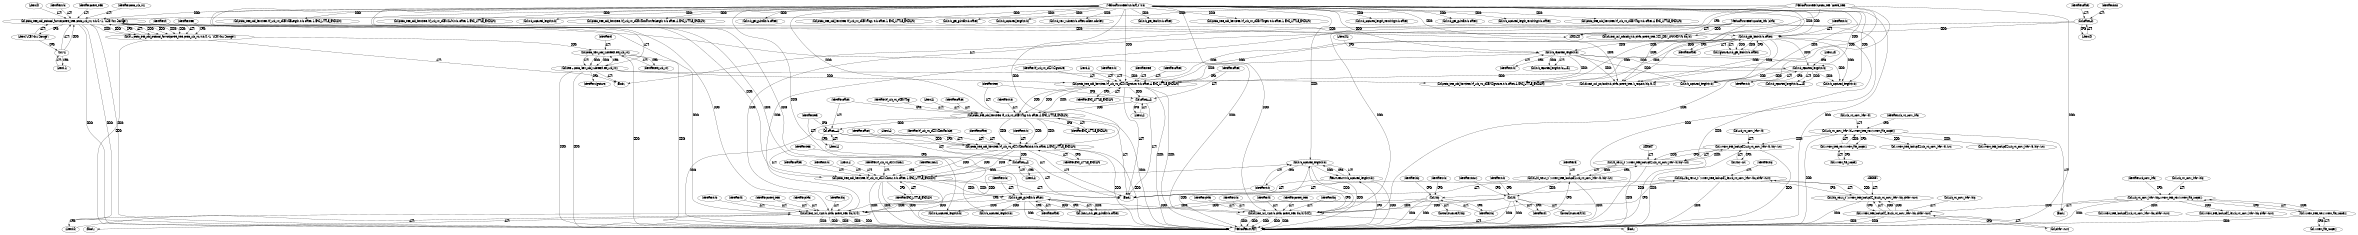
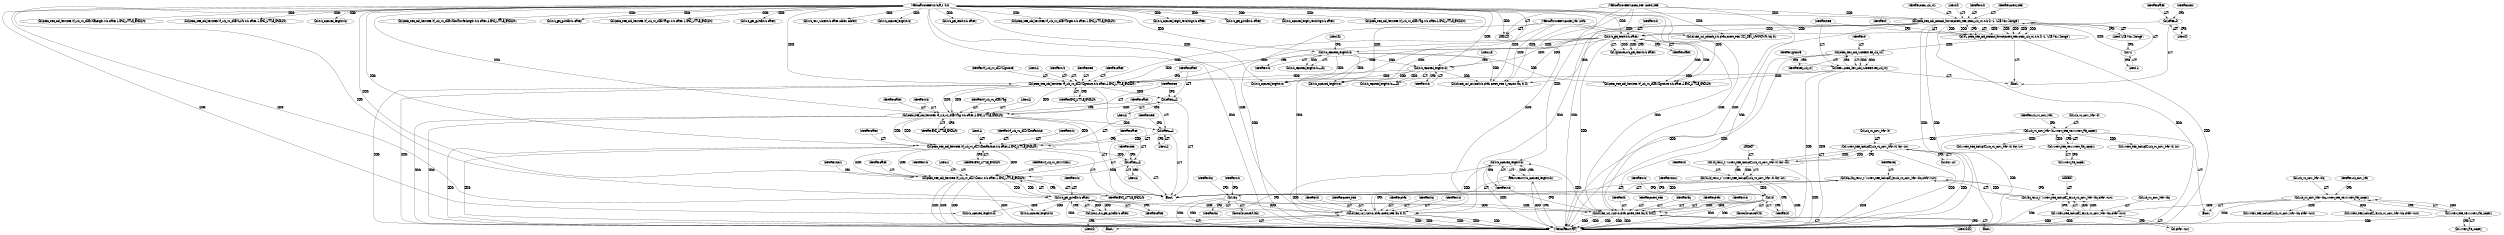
edge "(Identifier,data)" -> "(Call,offset=0)": label "AST: " -> "CFG: "
edge "(MethodParameterIn,proto_tree *parent_tree)" -> "1000120": label "CFG: " -> "AST: "
edge "(Call,tree = proto_item_add_subtree(ti, ett_usb_ms))" -> "(Identifier,signature)": reversed
node "(Literal,0x02)": added
